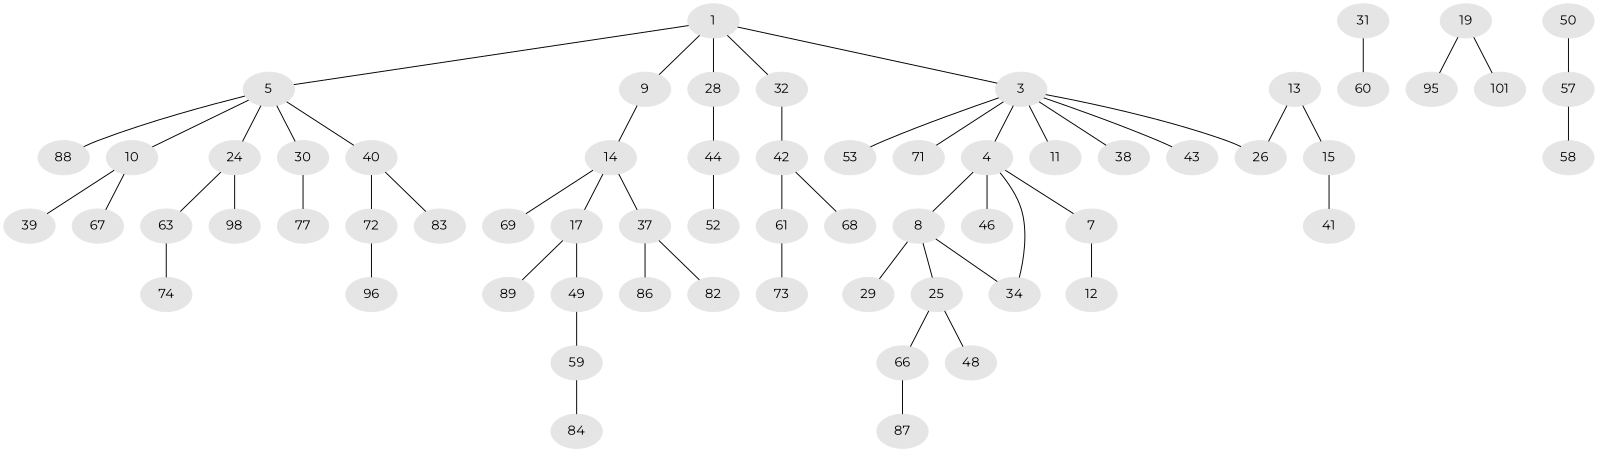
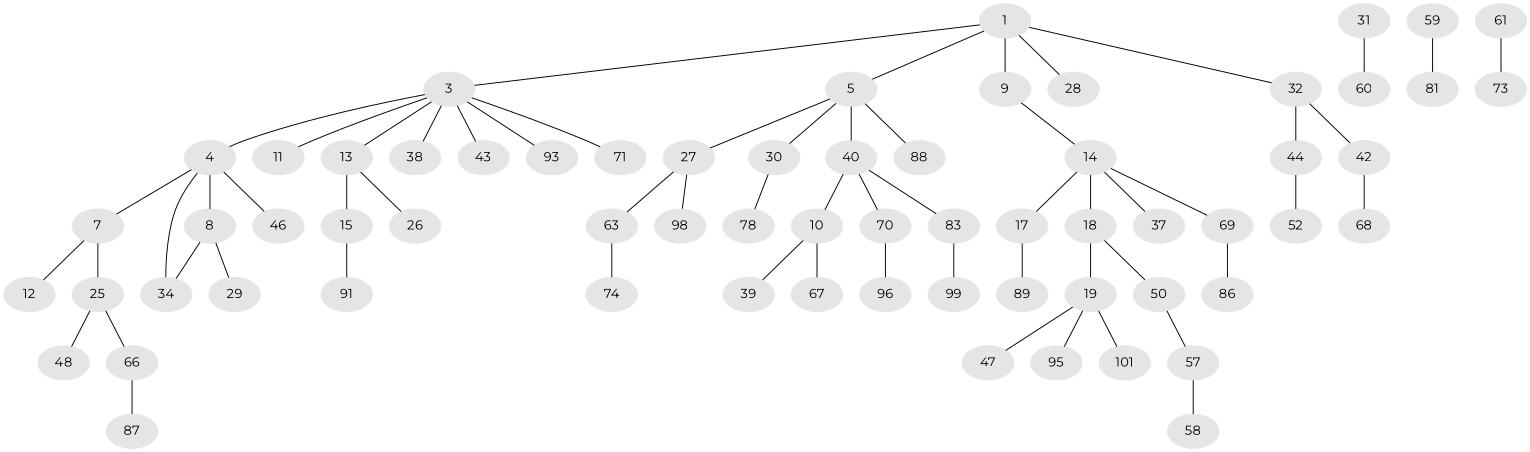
edge "3" -- "26": now "3" -- "13"
edge "5" -- "10": now "40" -- "10"
edge "28" -- "44": now "32" -- "44"
node "24": label "24" -> "27"
node "53": label "53" -> "93"
edge "42" -- "61": removed
node "77": label "77" -> "78"
node "72": label "72" -> "70"
node "18": added
node "41": label "41" -> "91"
edge "37" -- "86": now "69" -- "86"
edge "8" -- "25": now "7" -- "25"
node "49": removed
node "82": removed
node "99": added
node "47": added
node "84": label "84" -> "81"
